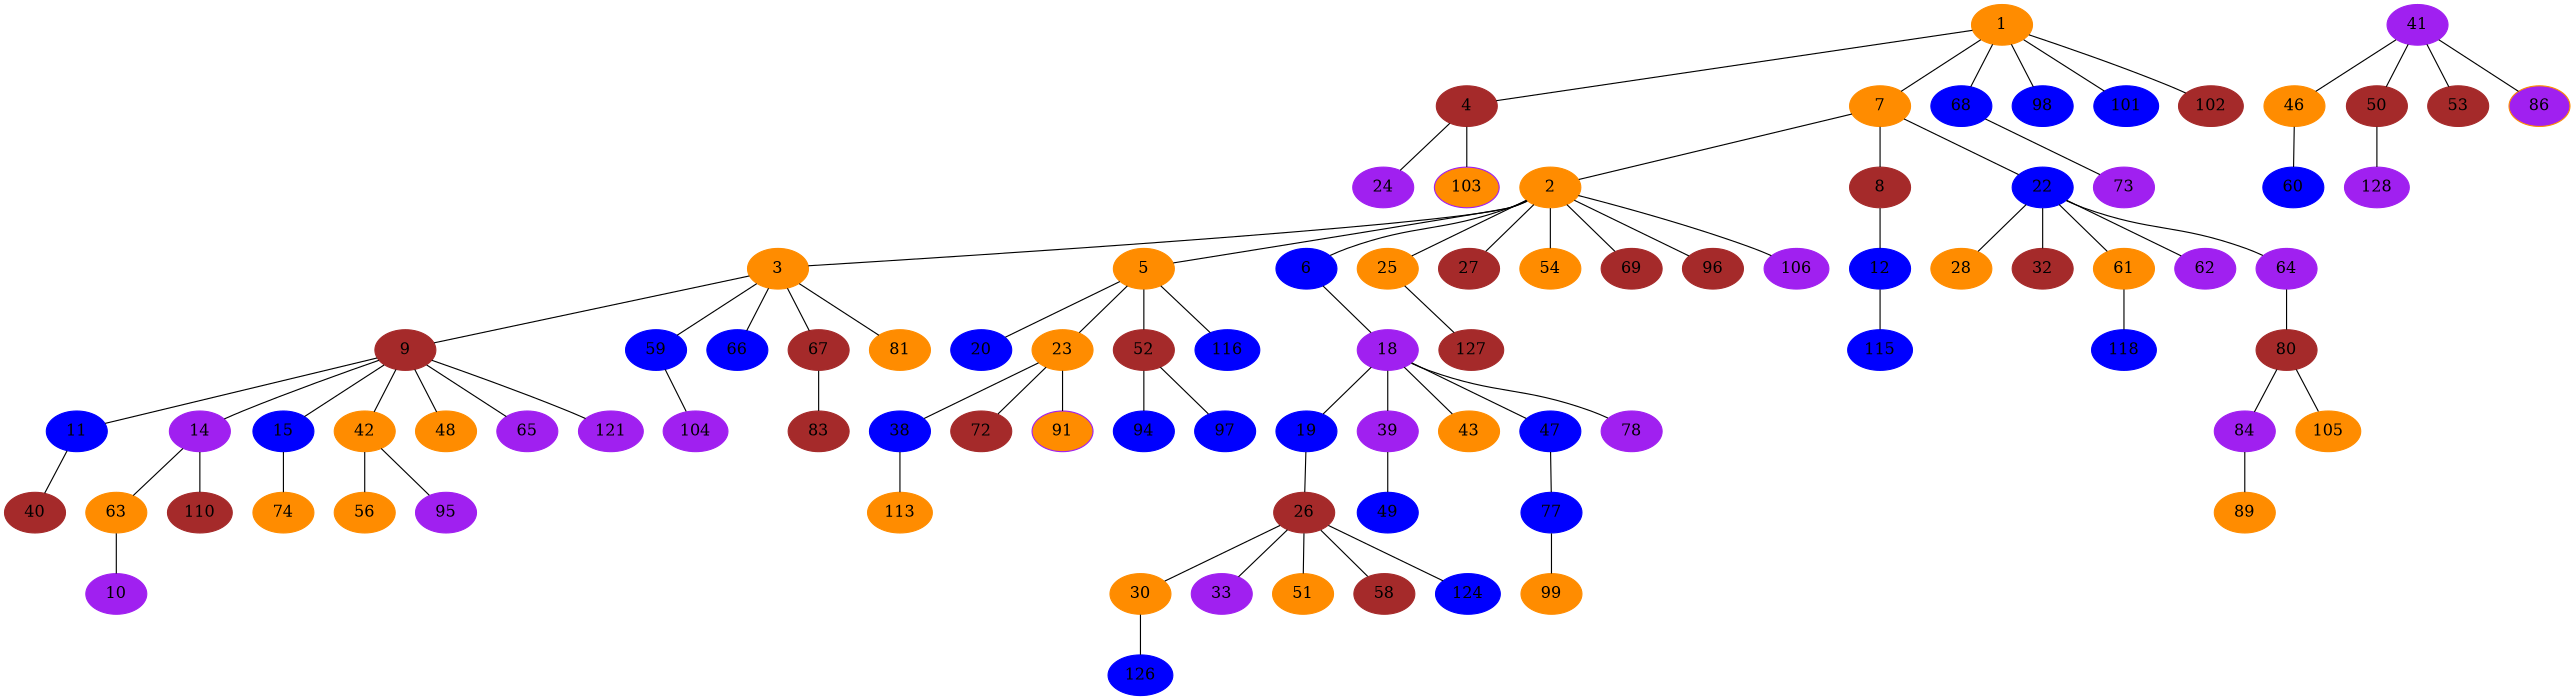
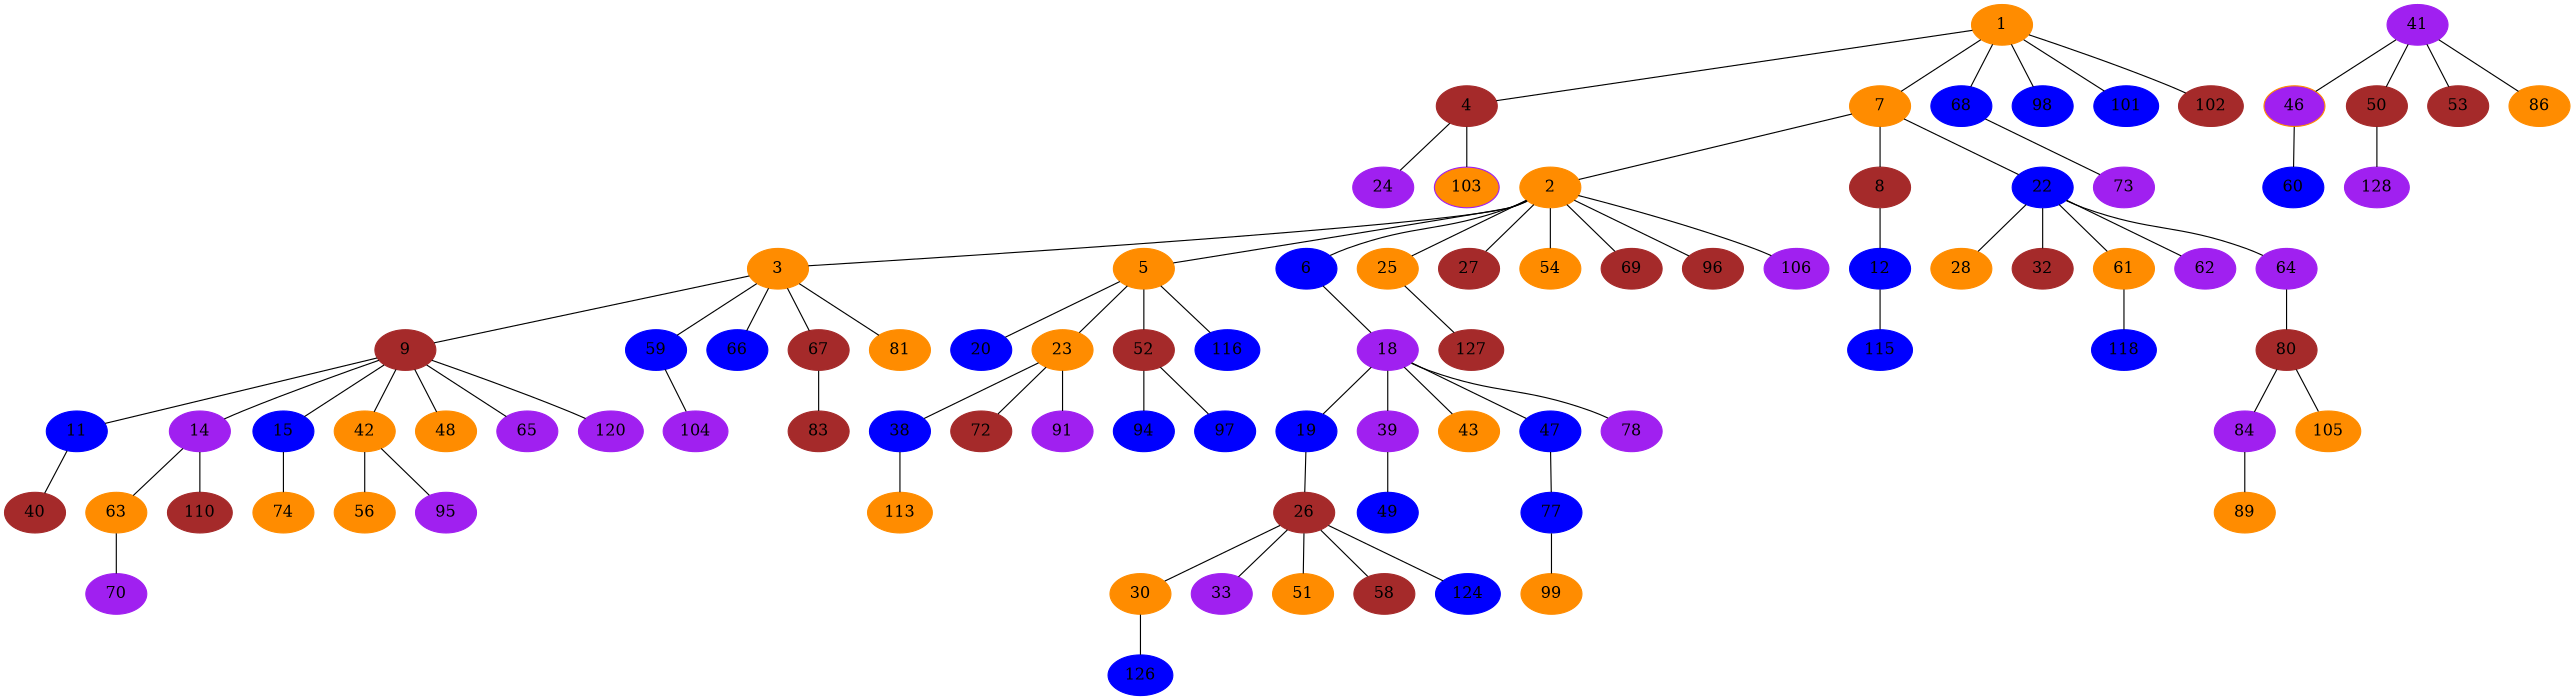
node "46": fillcolor darkorange -> purple
node "86": fillcolor purple -> darkorange
node "121": label "121" -> "120"
node "91": fillcolor darkorange -> purple
node "10": label "10" -> "70"
